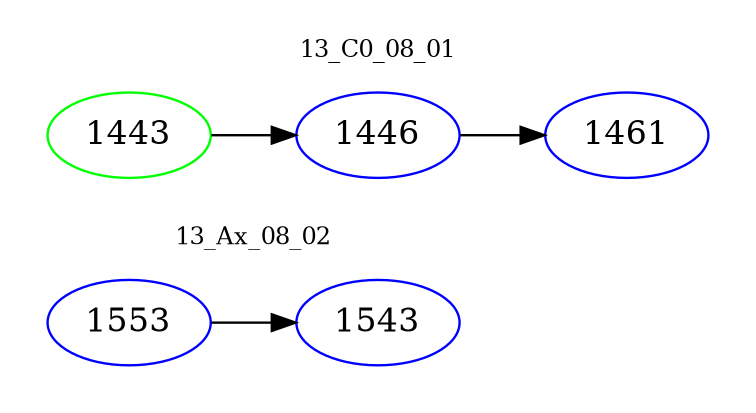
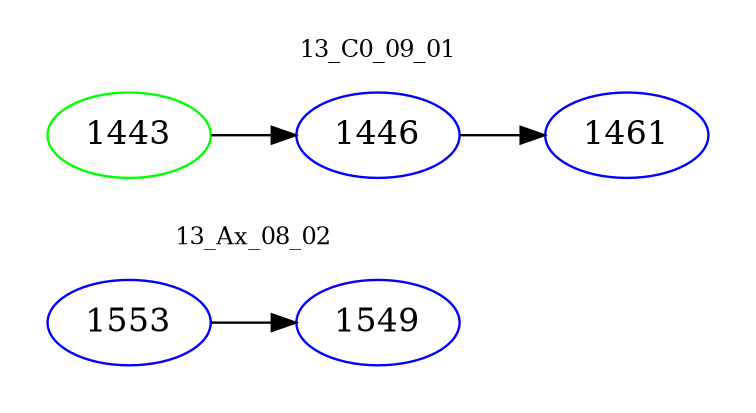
cluster "13_C0_08_01": label "13_C0_08_01" -> "13_C0_09_01"
node "1543": label "1543" -> "1549"
